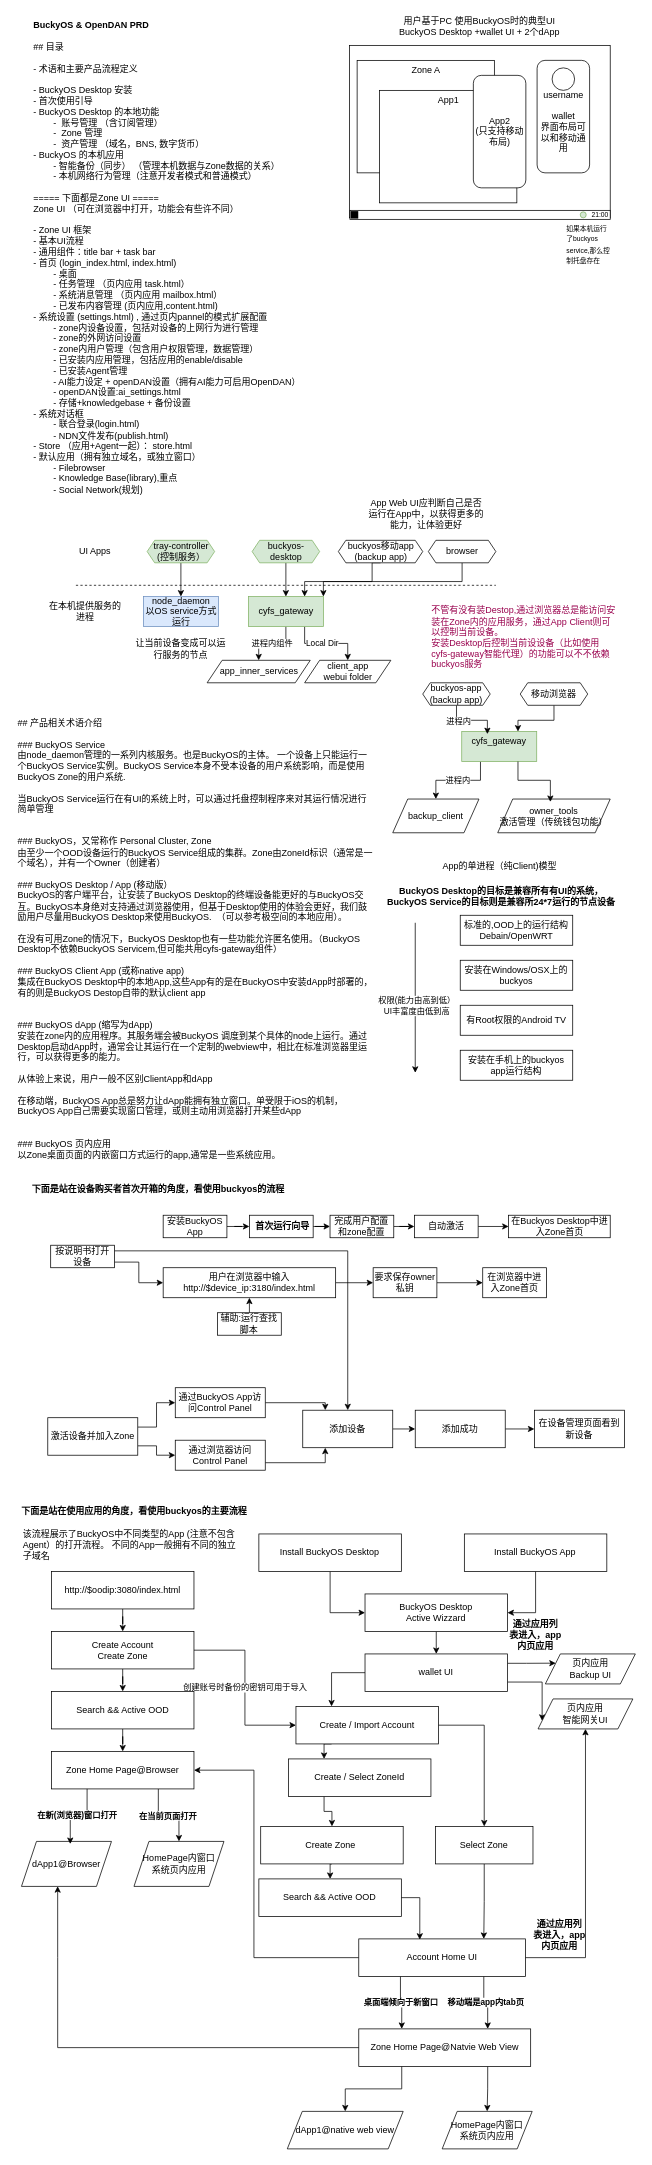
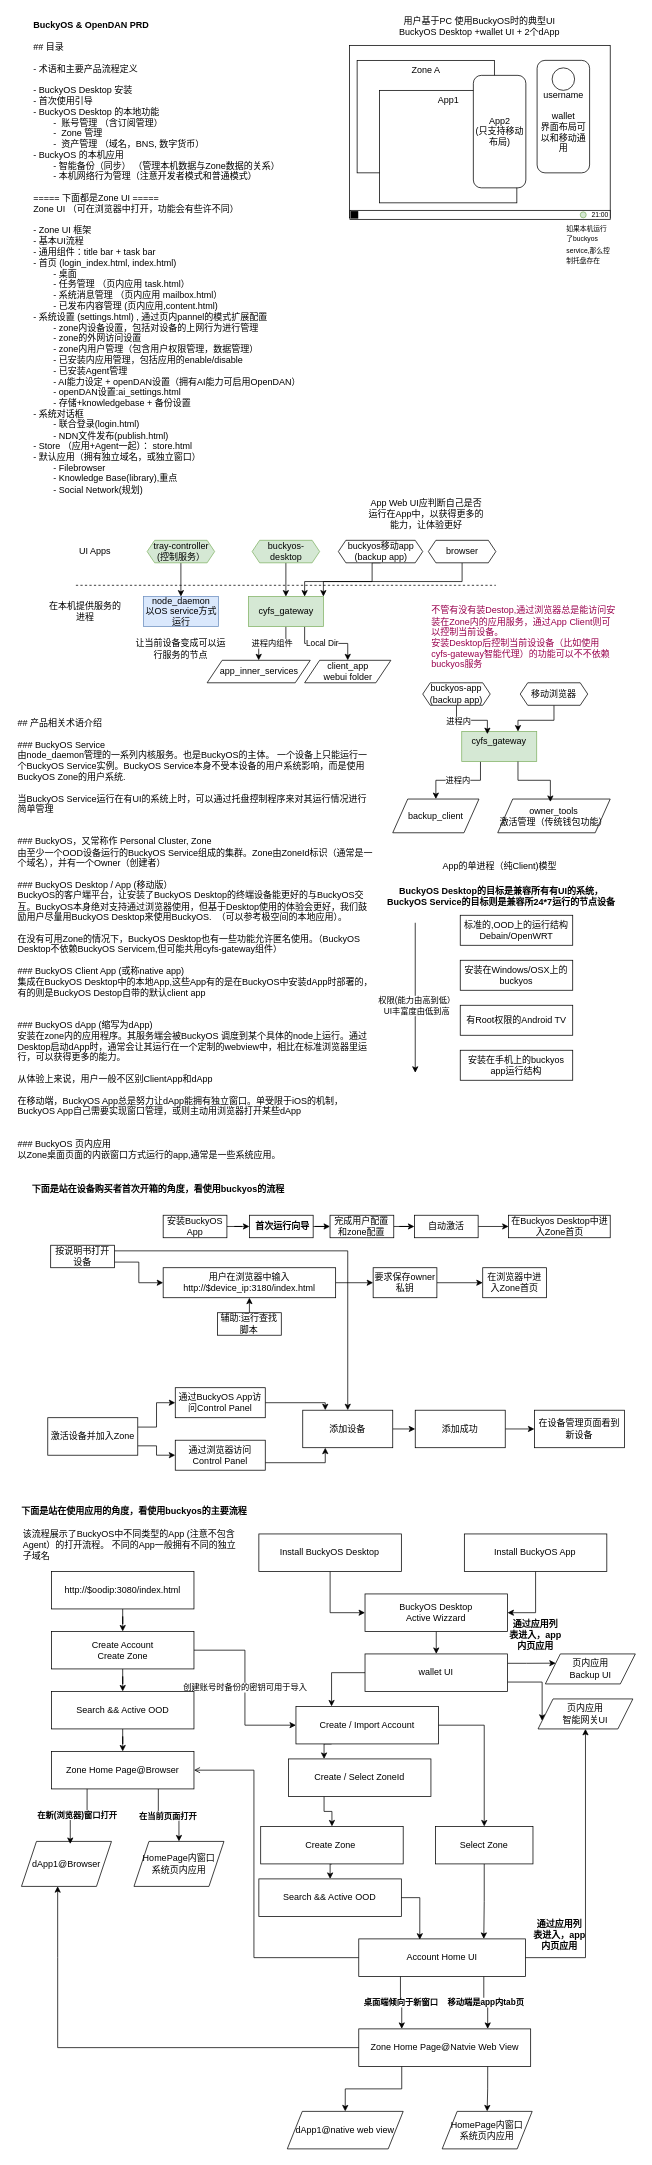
edge "Account Home UI" -> "Zone Home Page@Browser": arrowhead classic -> open
